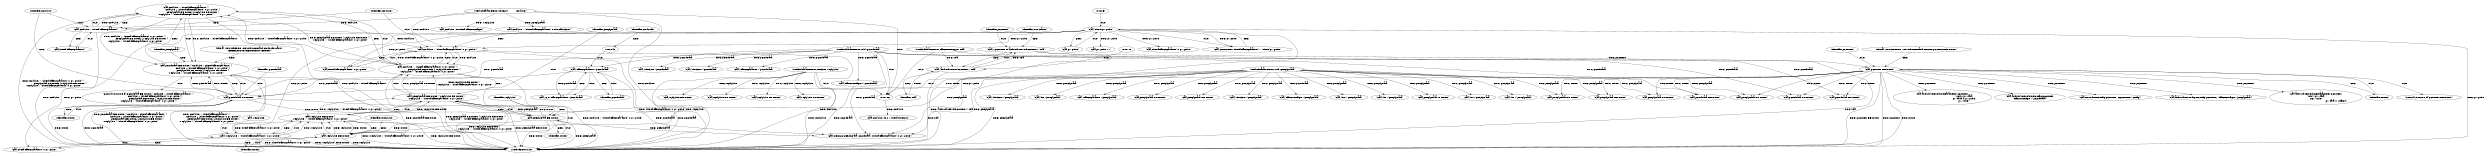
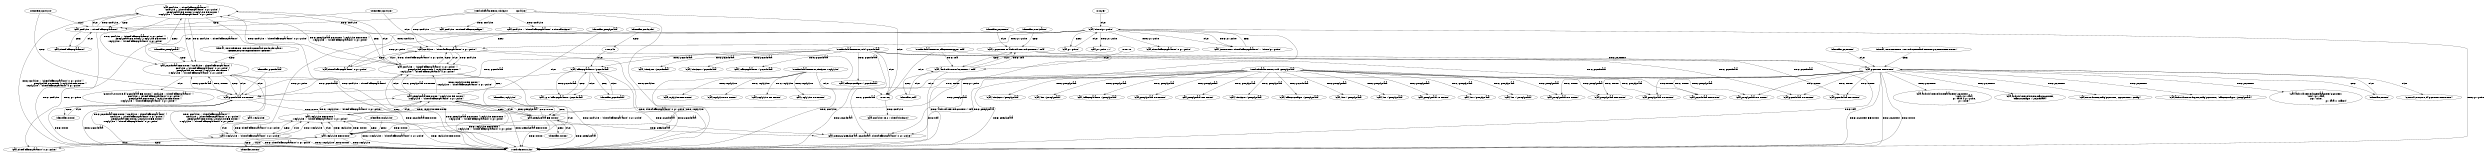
edge "(MethodParameterIn,uint32_t            cmdSize)" -> "(Call,cmdSize != sizeof(effect_config_t))": label "DDG: *replySize" -> "DDG: cmdSize"
edge "(MethodParameterIn,uint32_t            cmdSize)" -> "(Call,cmdSize < (sizeof(effect_param_t) + sizeof(int32_t)))": label "DDG: pReplyData" -> "DDG: cmdSize"
edge "(Identifier,self)" -> "(Call,(android::ReverbContext *) self)": label "NULL: " -> "AST: "
edge "(MethodParameterIn,uint32_t *replySize)" -> "(MethodReturn,int)": removed, label "DDG: replySize"
